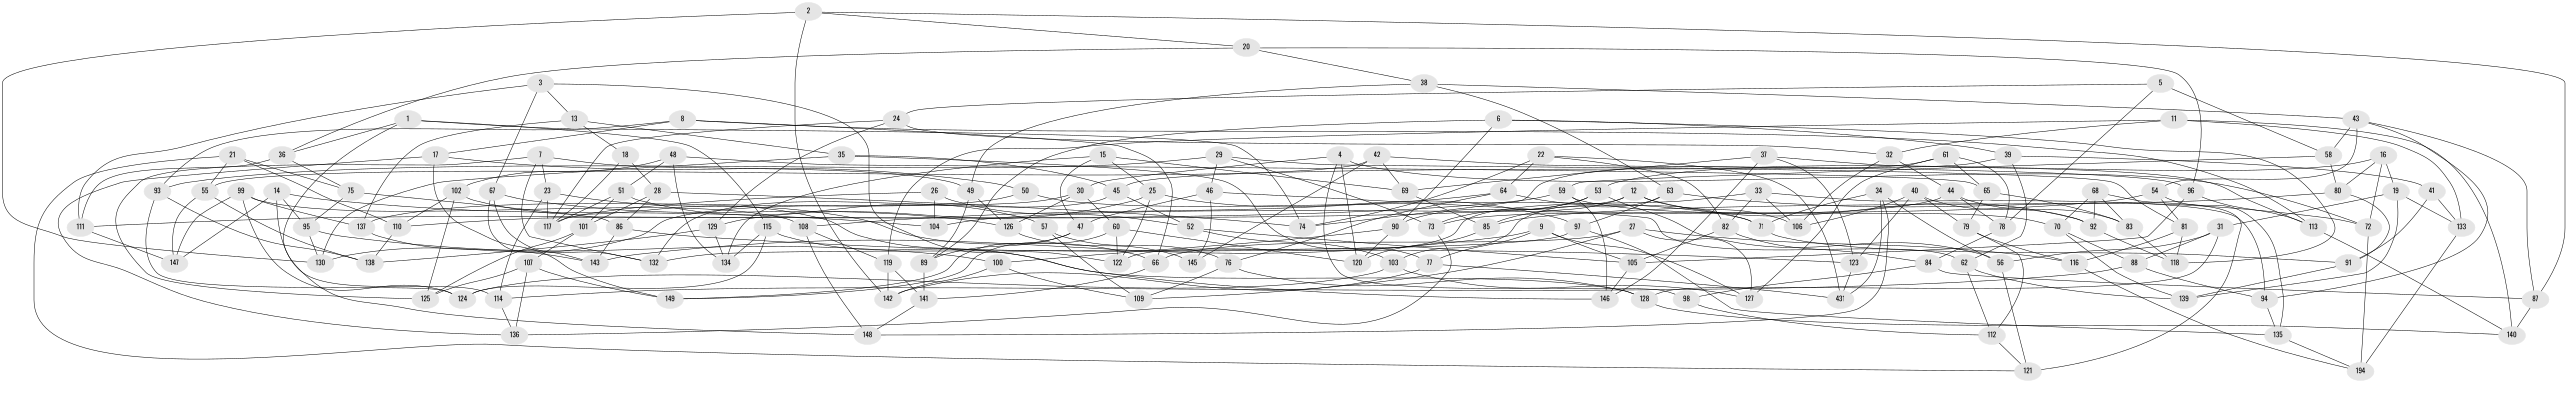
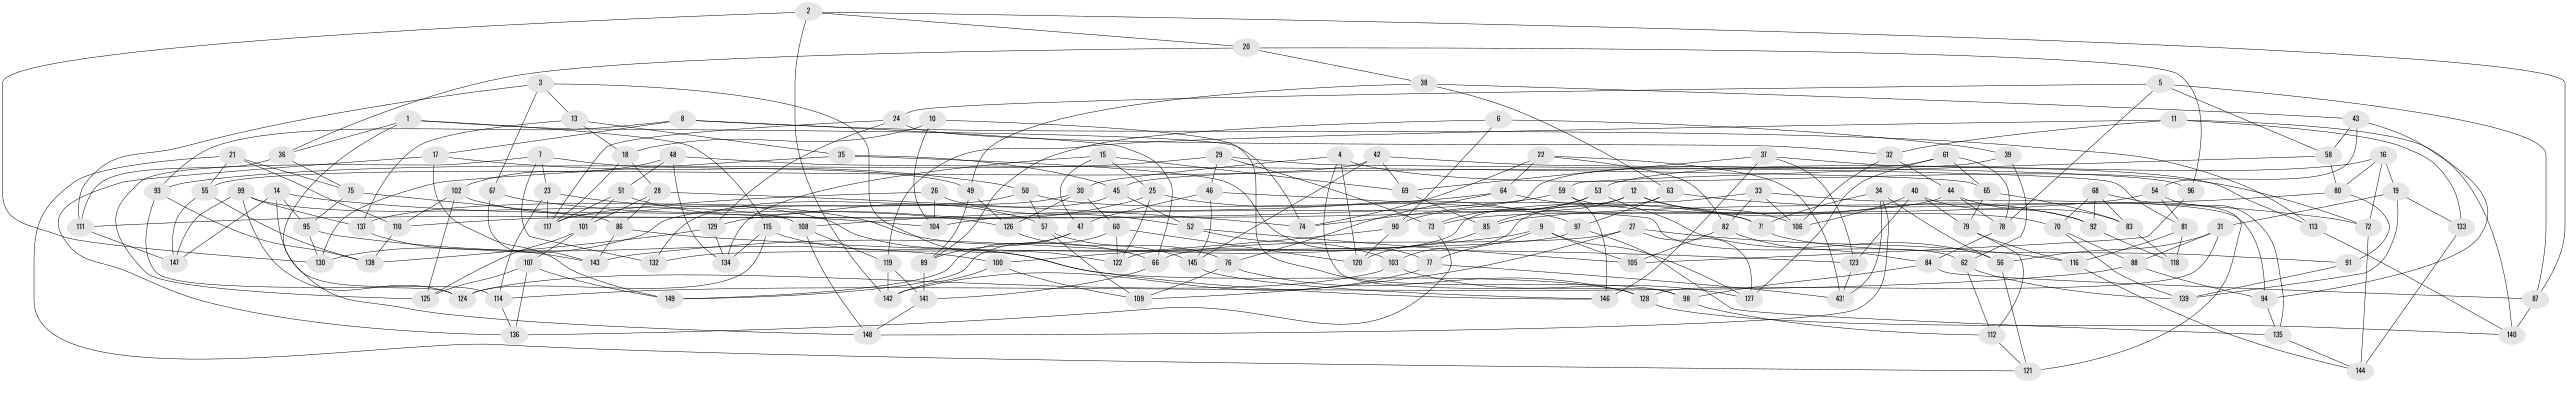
node "10": added
edge "6" -- "118": removed
edge "43" -- "87": now "5" -- "87"
node "41": removed
edge "96" -- "113": removed
edge "50" -- "57": added
edge "67" -- "132": removed
edge "105" -- "146": now "145" -- "146"
node "194": label "194" -> "144"
